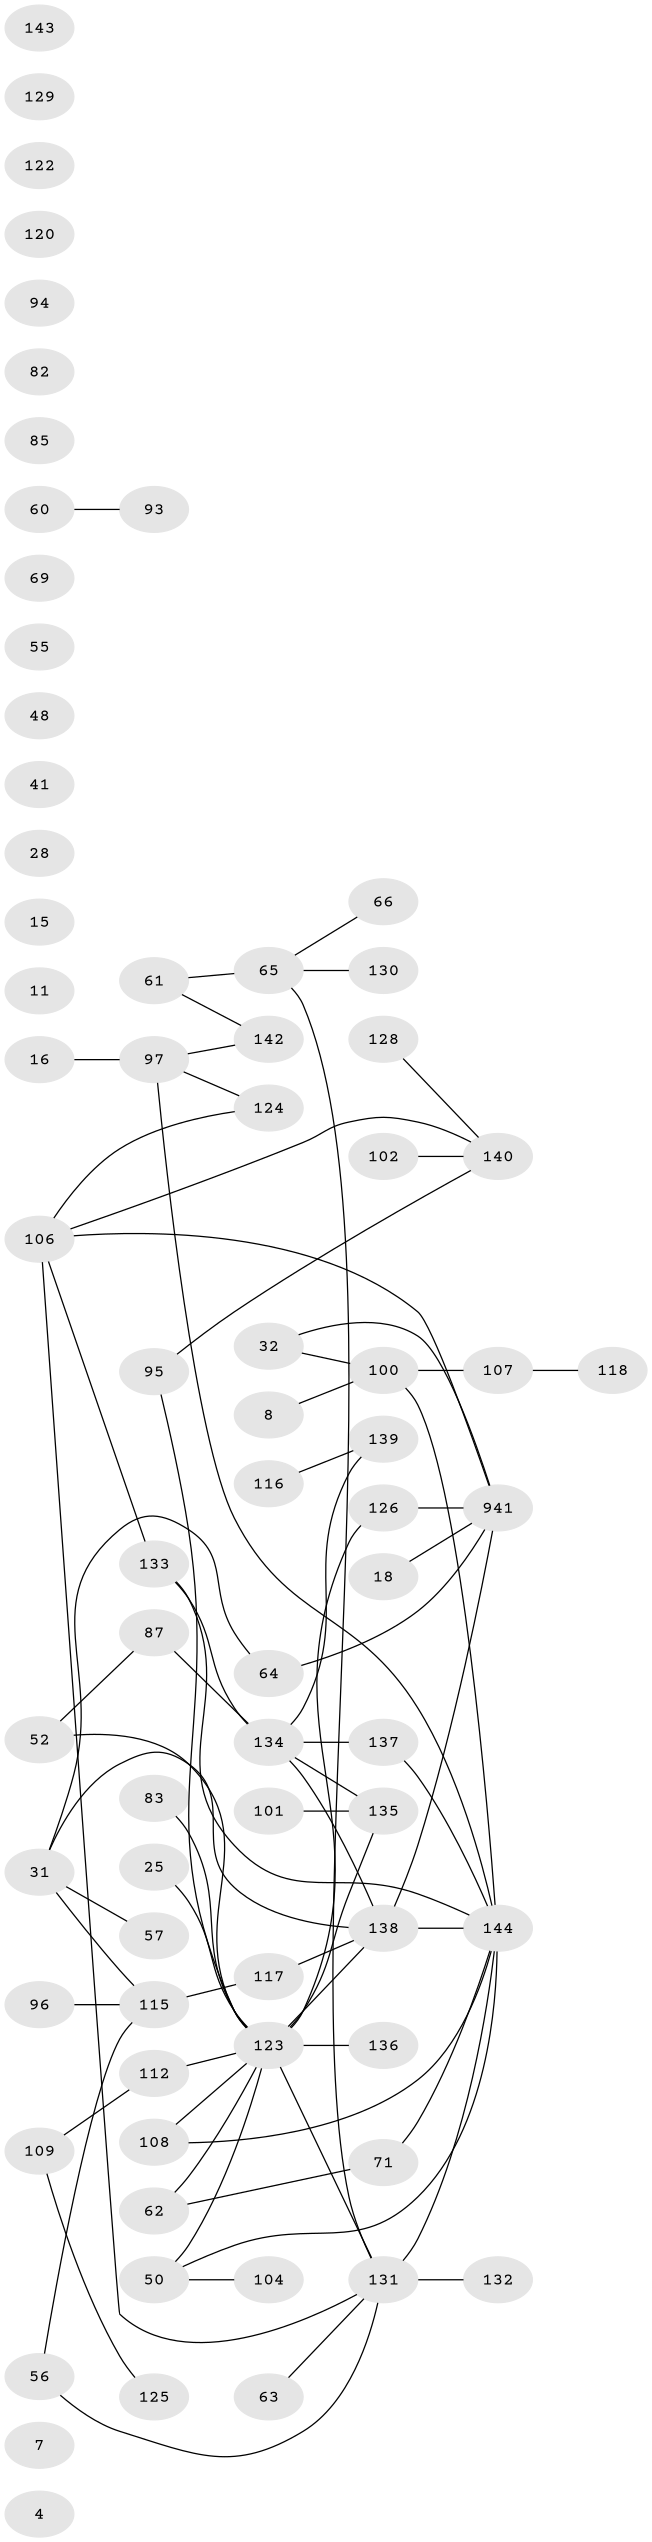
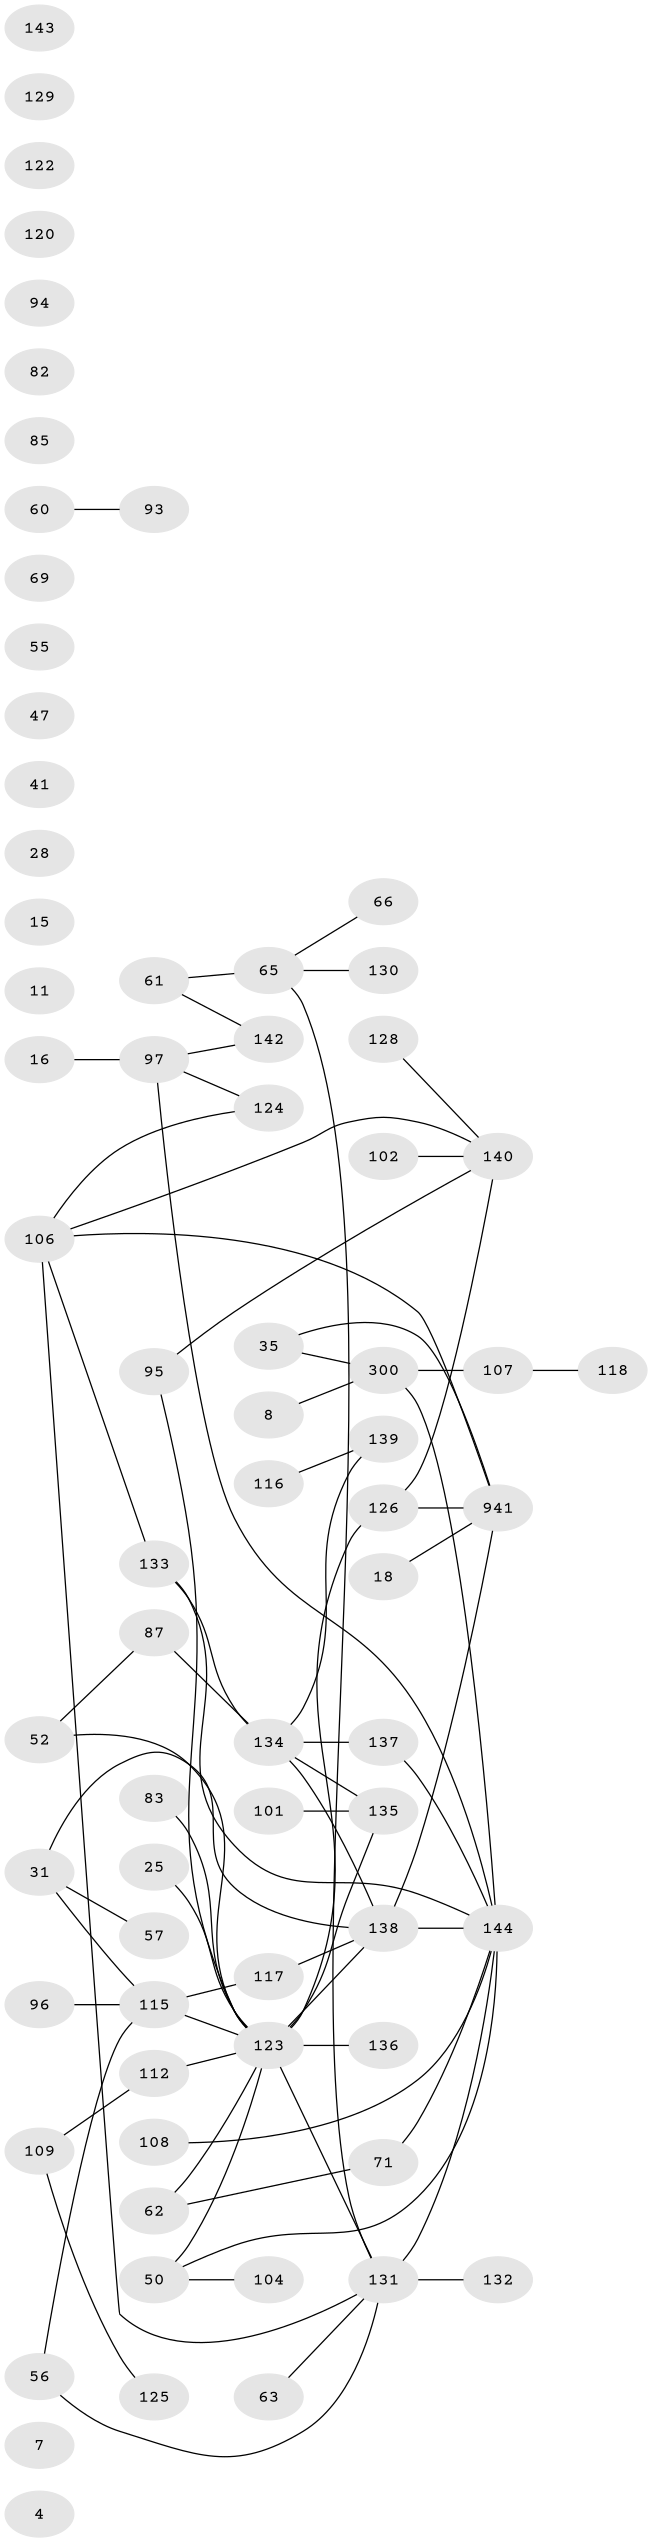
node "48": label "48" -> "47"
edge "140" -- "126": added
node "32": label "32" -> "35"
node "100": label "100" -> "300"
node "64": removed
edge "123" -- "108": now "123" -- "115"
